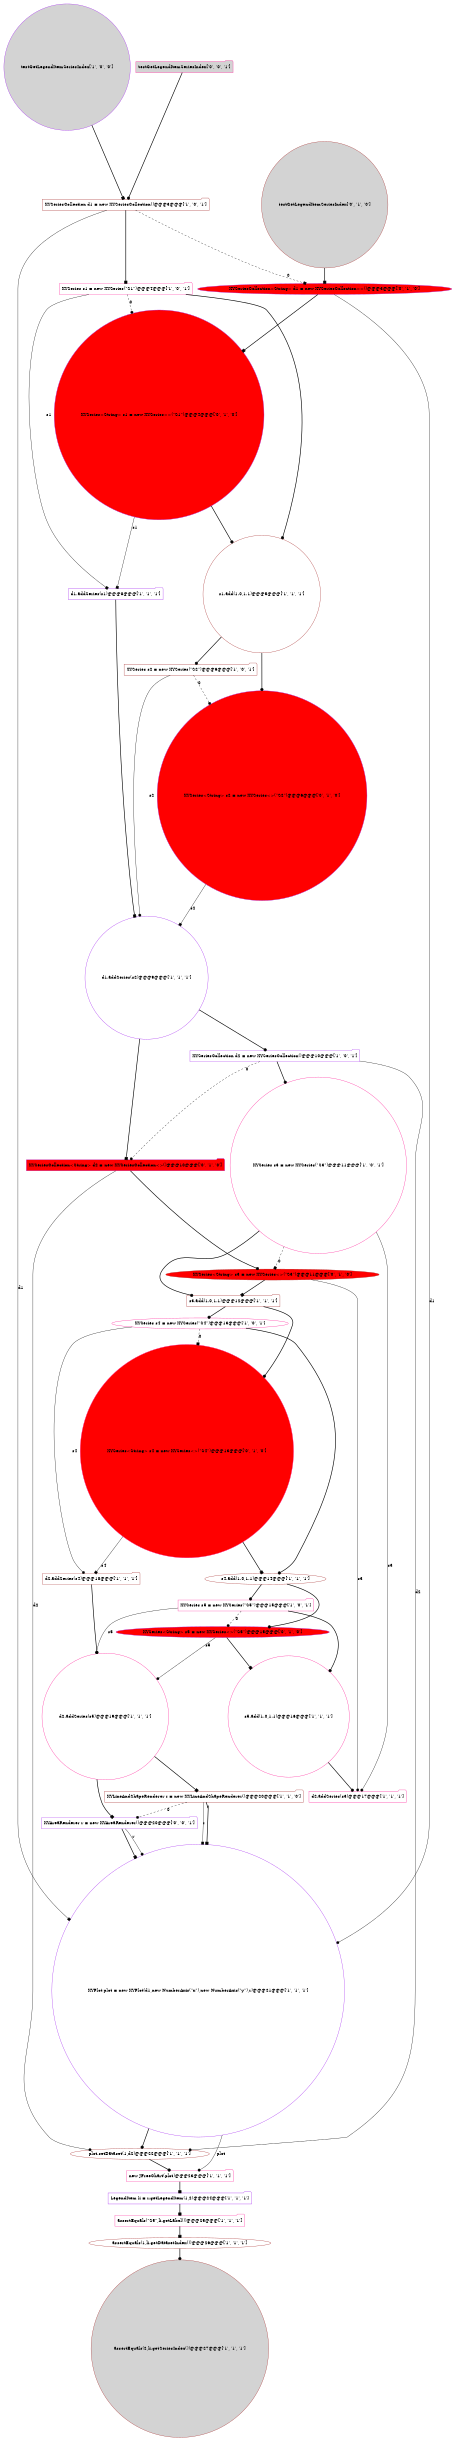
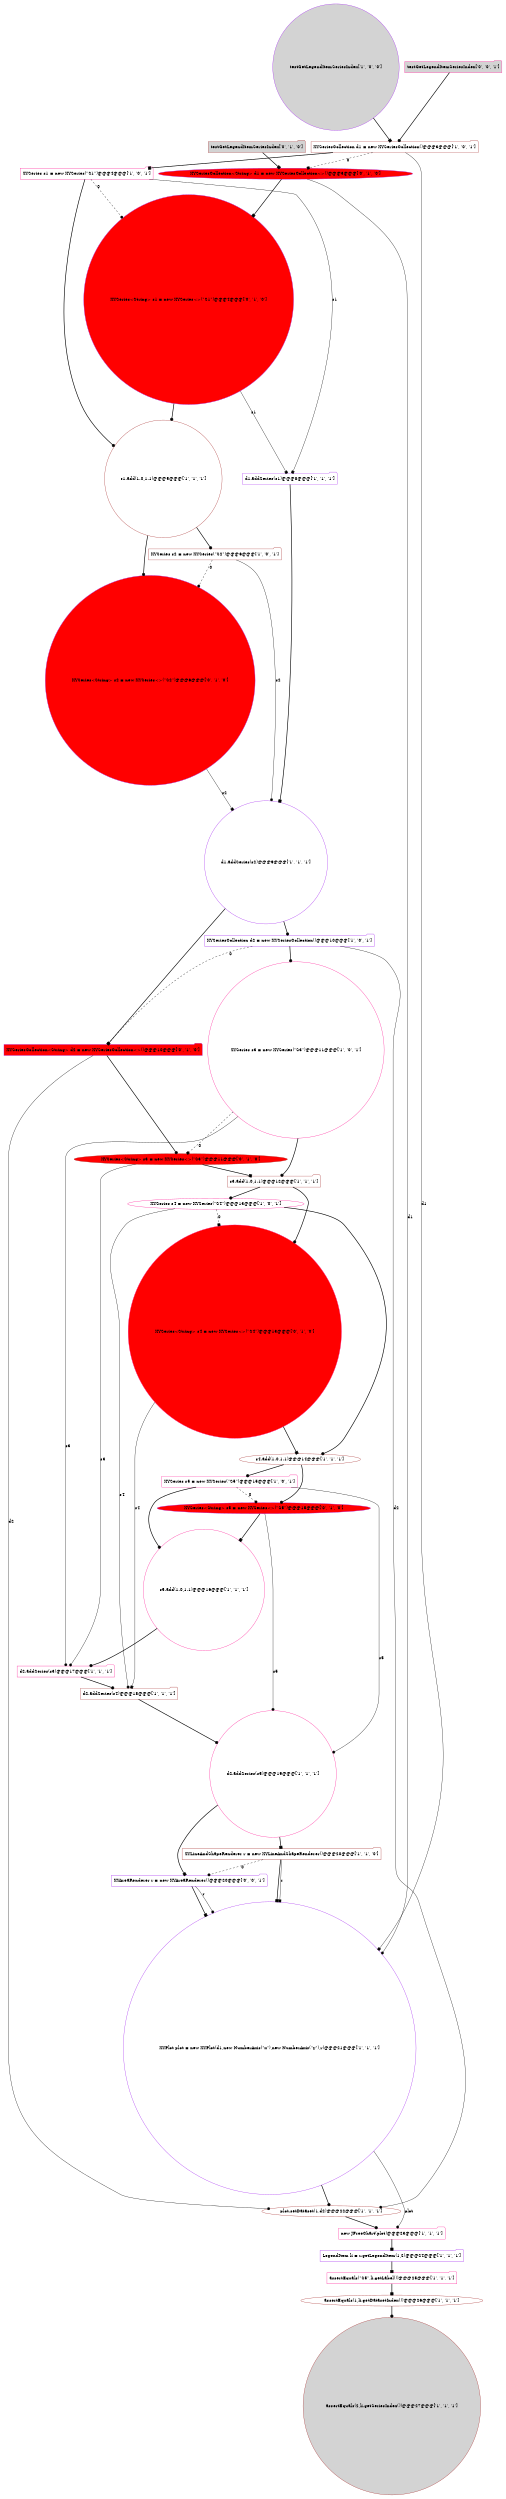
node "testGetLegendItemSeriesIndex['0', '1', '0']": shape circle -> folder
edge "d2.addSeries(s3)@@@17@@@['1', '1', '1']" -> "d2.addSeries(s4)@@@18@@@['1', '1', '1']": added
